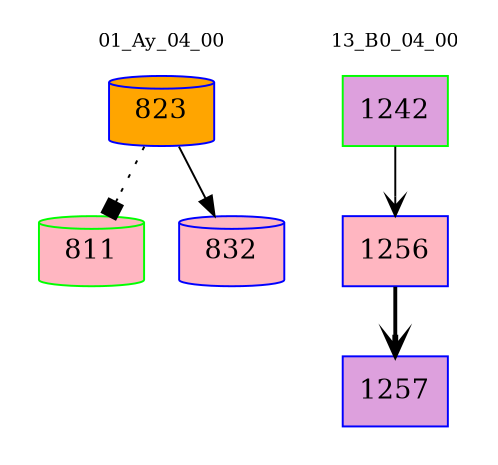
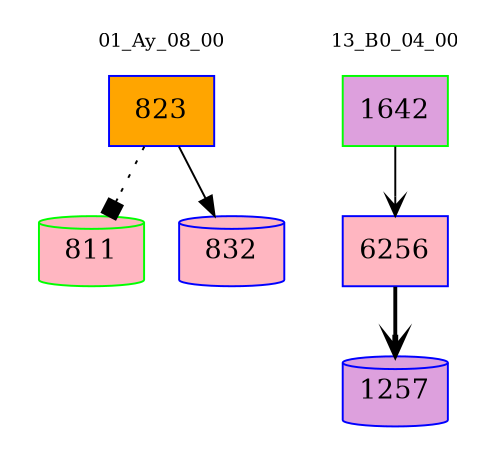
cluster "01_Ay_04_00": label "01_Ay_04_00" -> "01_Ay_08_00"
node "823": shape cylinder -> box
node "1242": label "1242" -> "1642"
node "1256": label "1256" -> "6256"
node "1257": shape box -> cylinder
